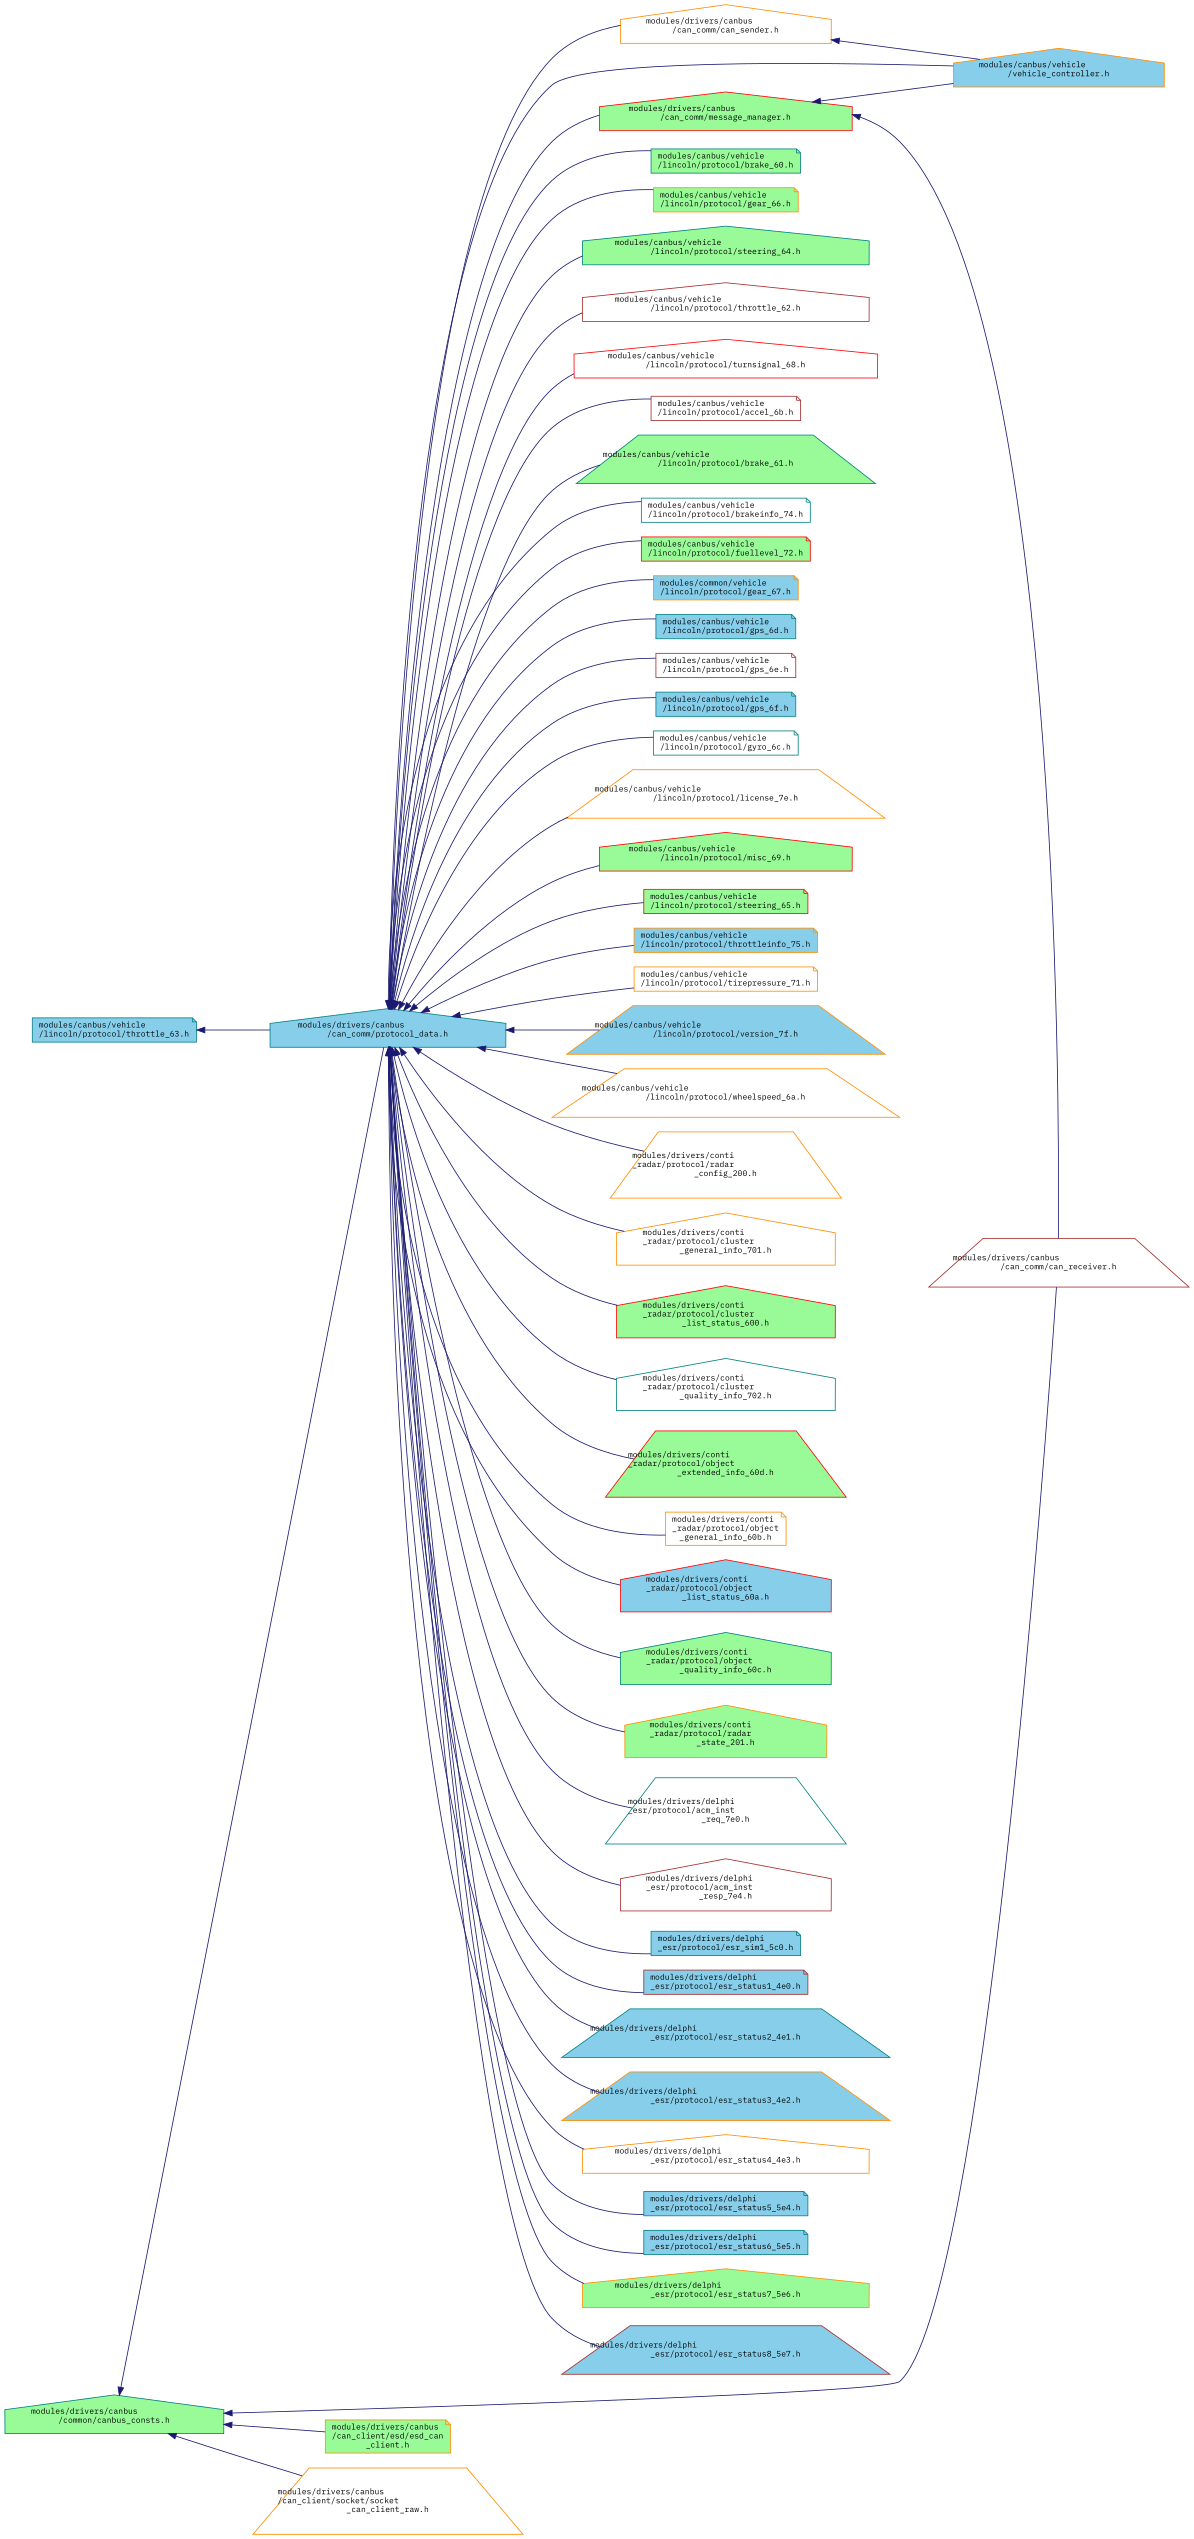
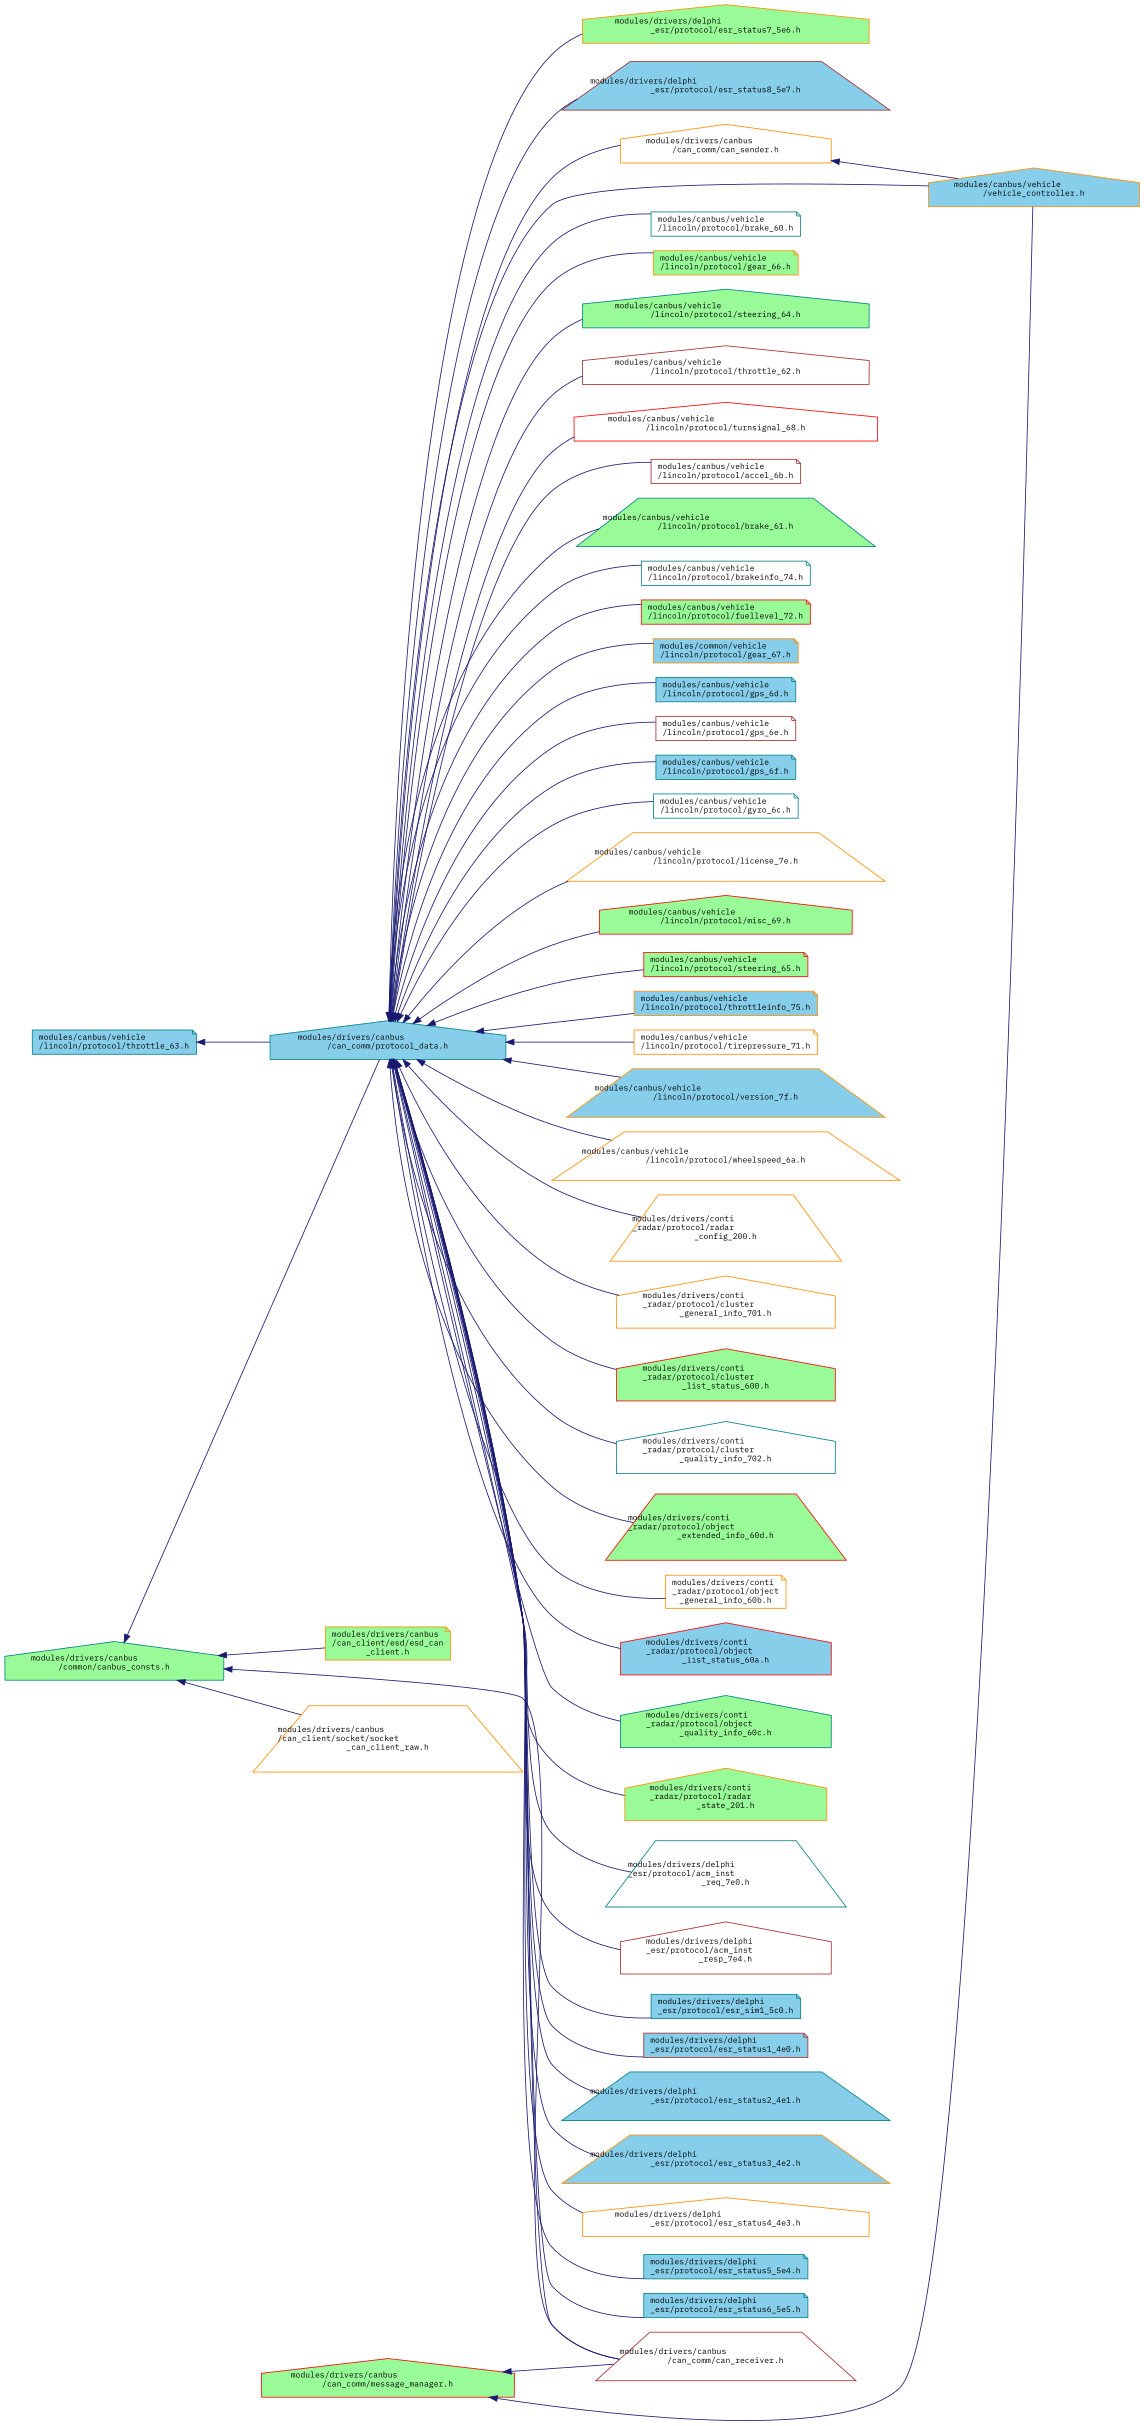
node "modules/canbus/vehicle /lincoln/protocol/brake_60.h": fillcolor palegreen -> white
edge "modules/drivers/canbus /can_comm/message_manager.h" -> "modules/drivers/canbus /can_comm/protocol_data.h": now "modules/drivers/canbus /can_comm/can_receiver.h" -> "modules/drivers/canbus /can_comm/protocol_data.h"
